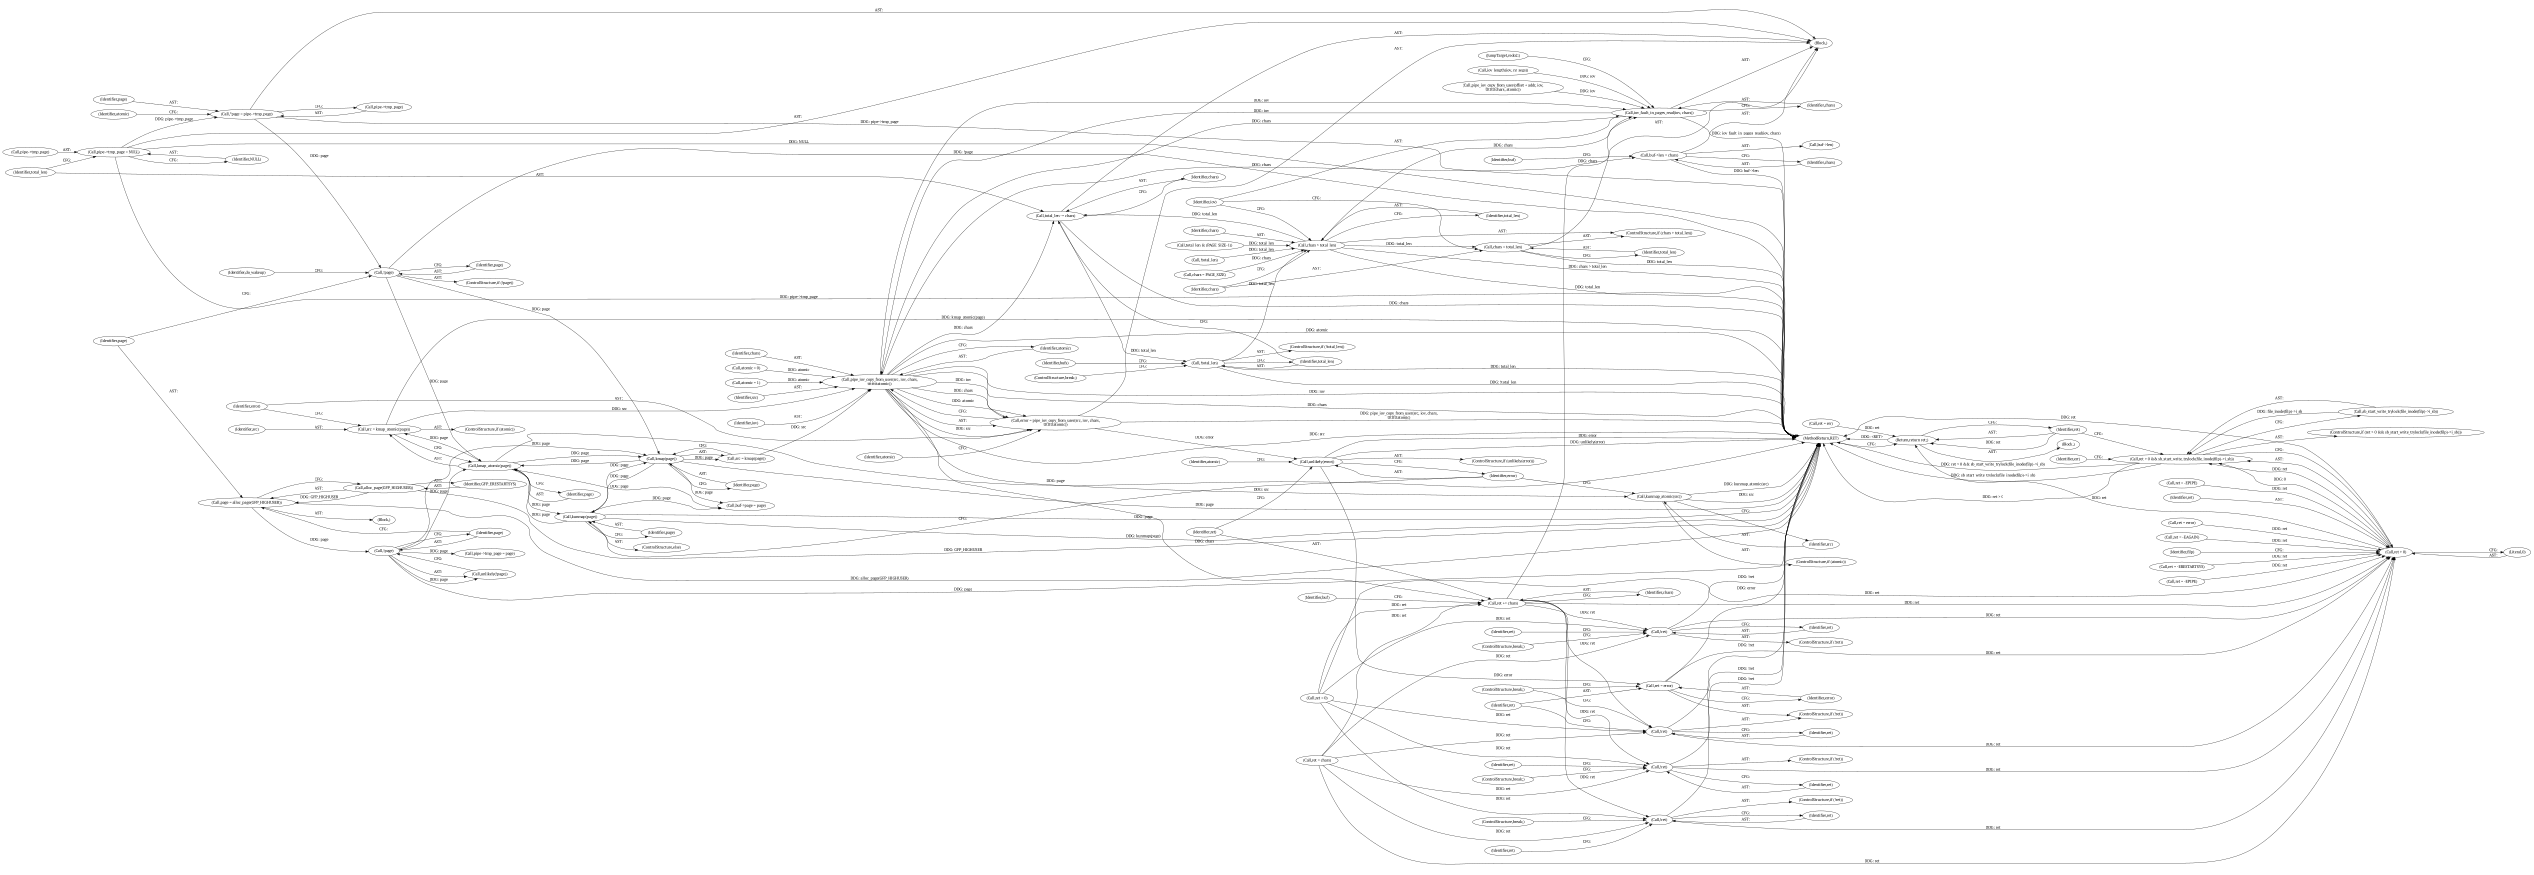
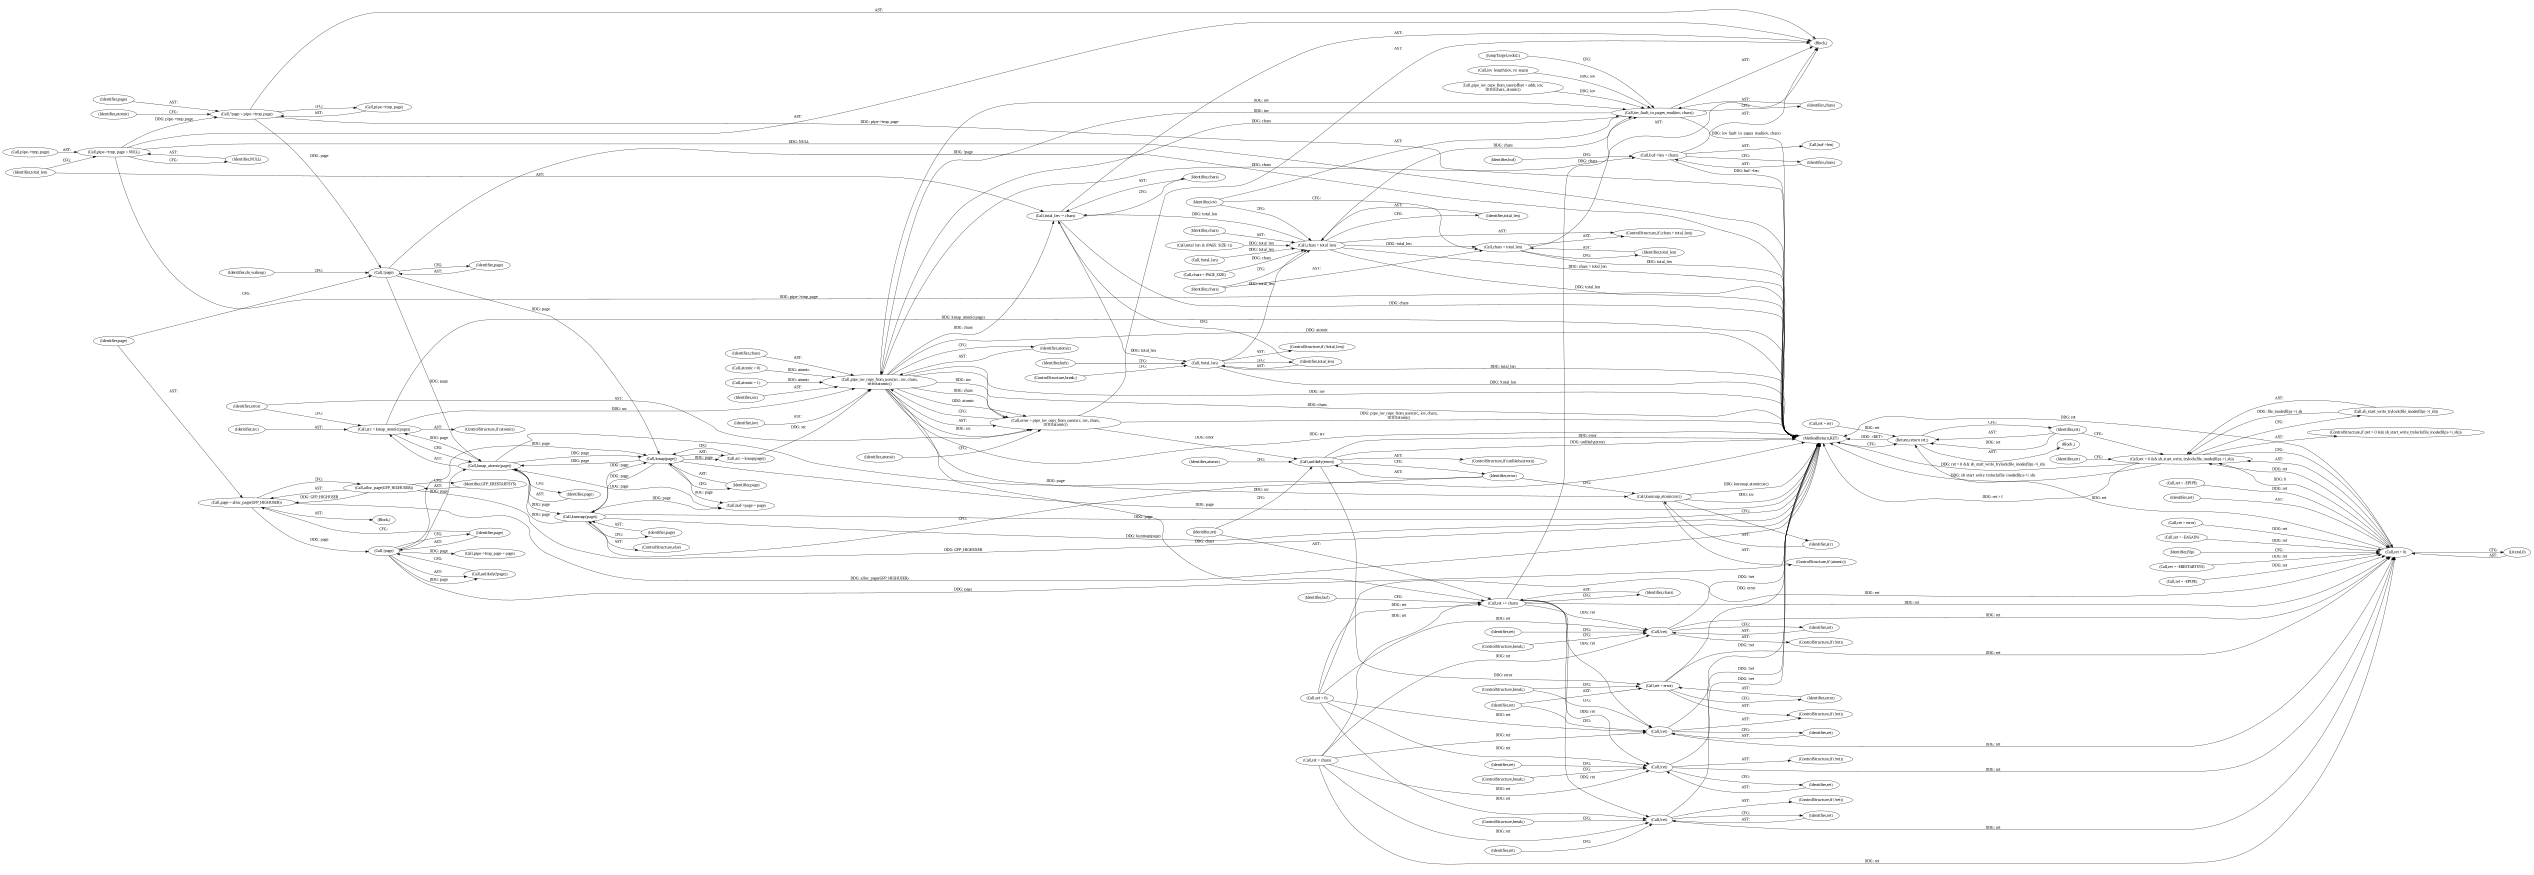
node "(ControlStructure,if (!page))": removed
edge "(Call,alloc_page(GFP_HIGHUSER))" -> "(Identifier,GFP_ERESTARTSYS)": label "AST: " -> "CFG: "
